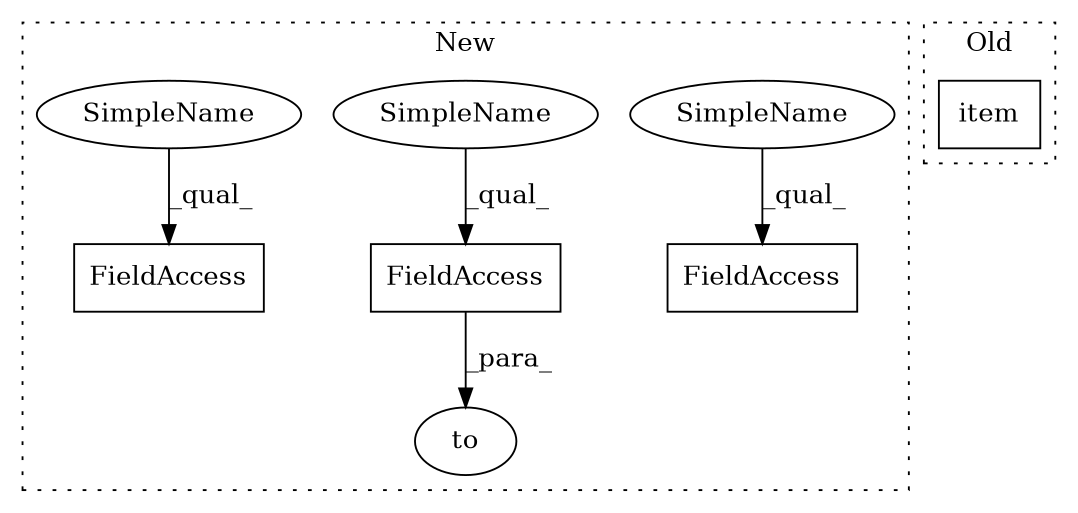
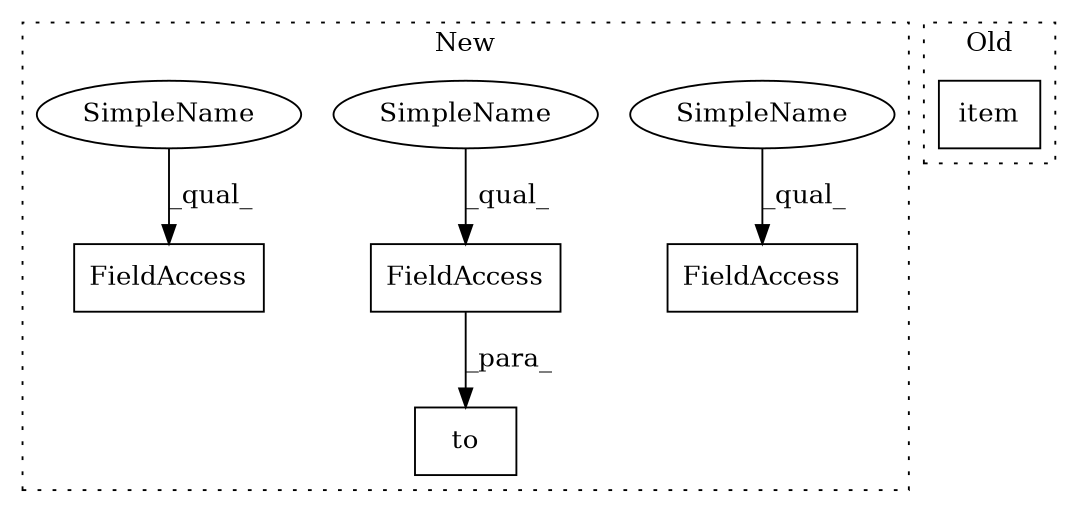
node "to": shape ellipse -> box
